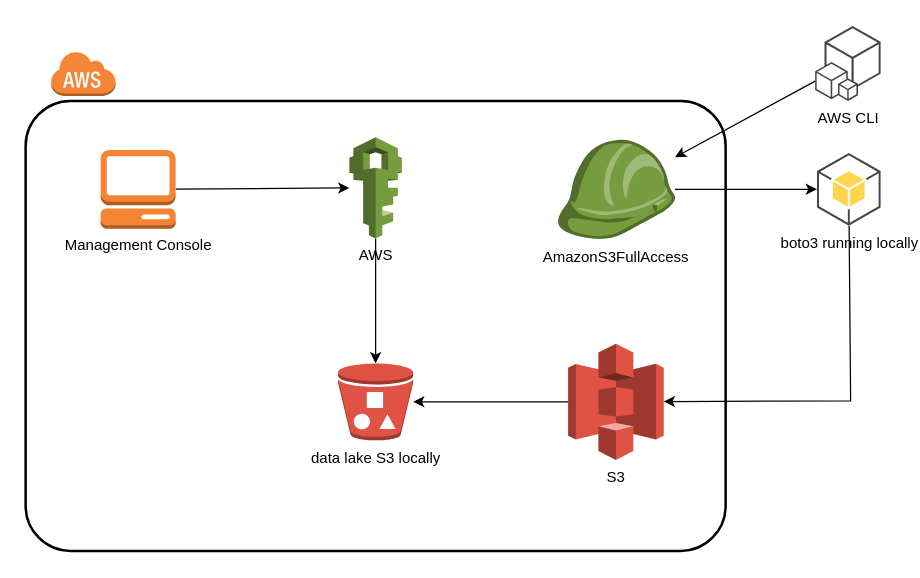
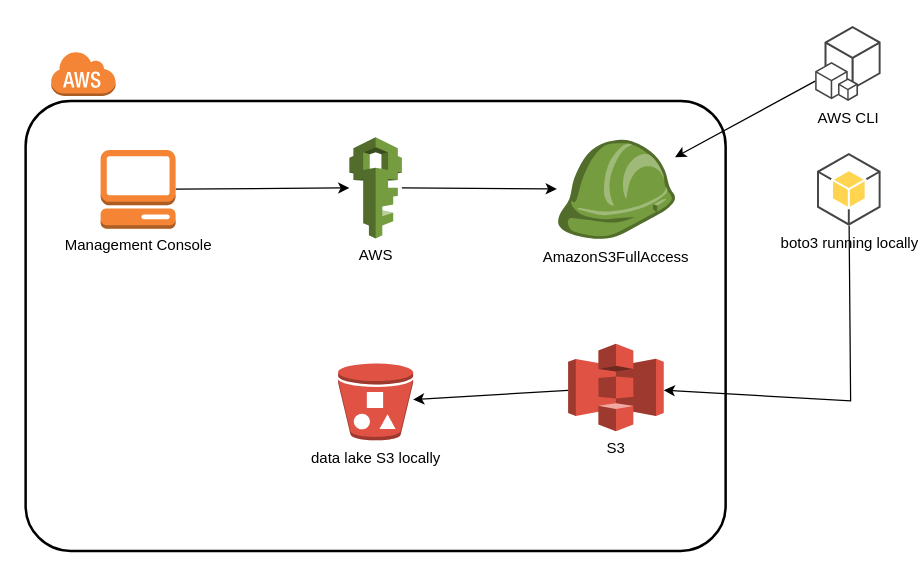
edge "AmazonS3FullAccess" -> "boto3 running locally": removed
edge "AWS" -> "data lake S3 locally": now "AWS" -> "AmazonS3FullAccess"
node "S3": size 96x116 -> 96x88
